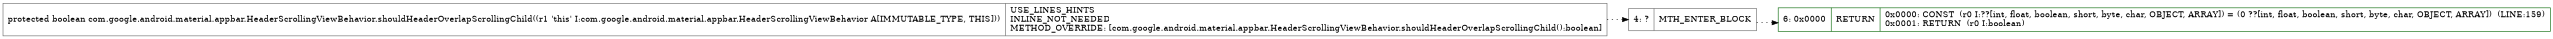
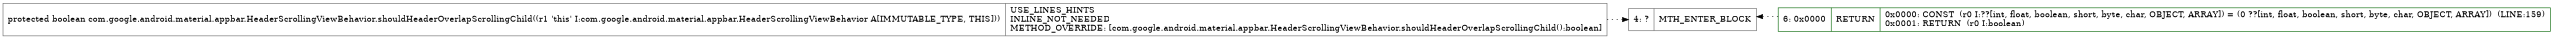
edge "4: ?" -> "6: 0x0000": reversed
